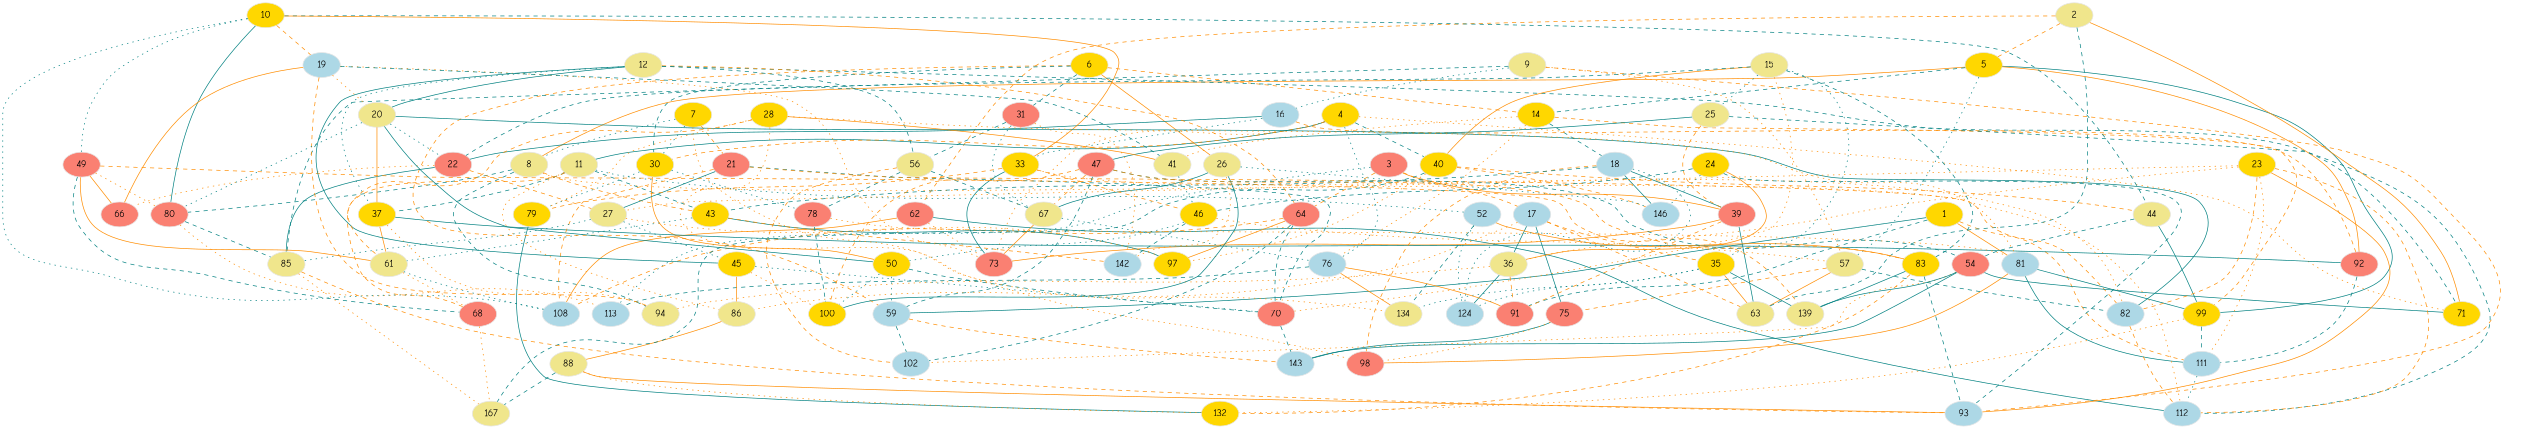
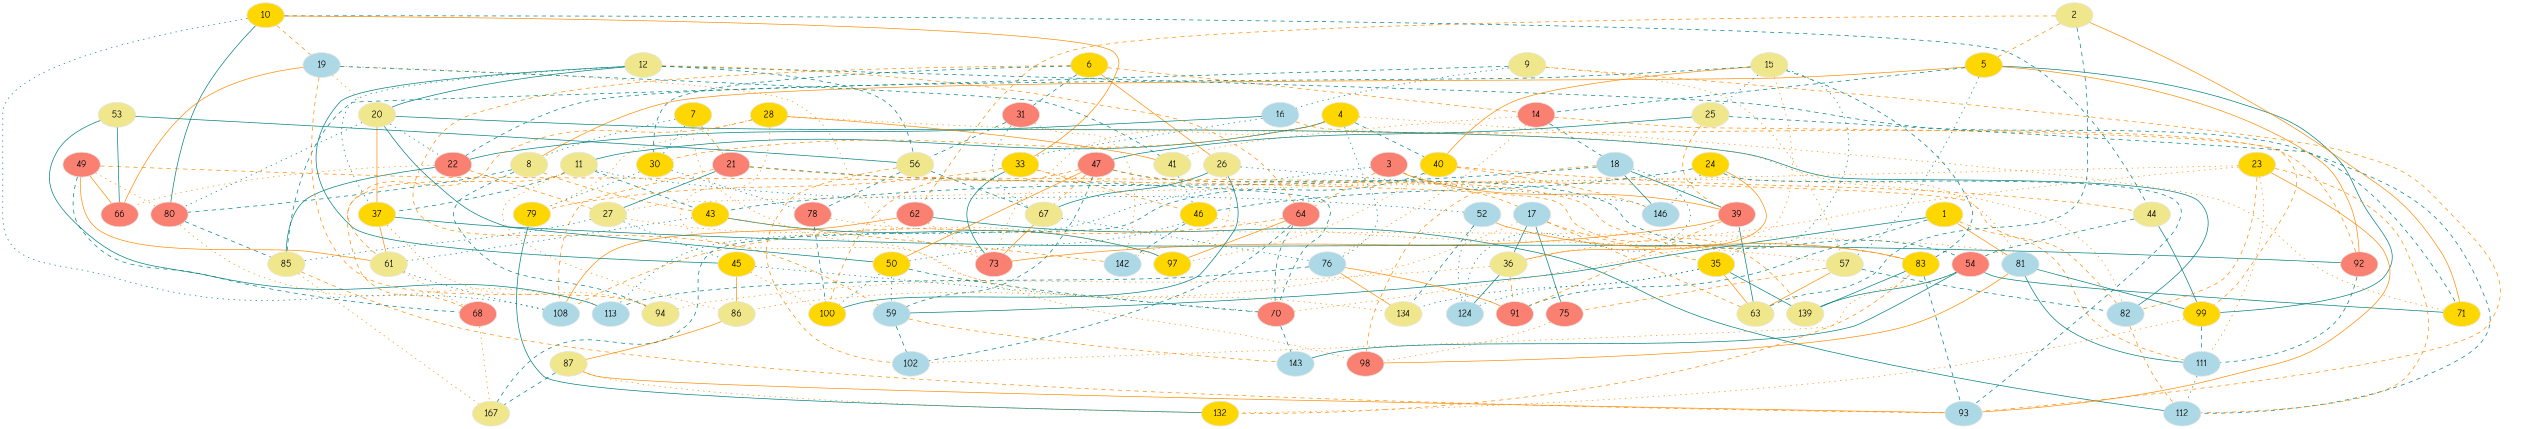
edge "10" -- "49": removed
node "53": added
node "14": fillcolor gold -> salmon
edge "8" -- "112": removed
edge "30" -- "50": now "47" -- "50"
edge "75" -- "143": removed
node "88": label "88" -> "87"
